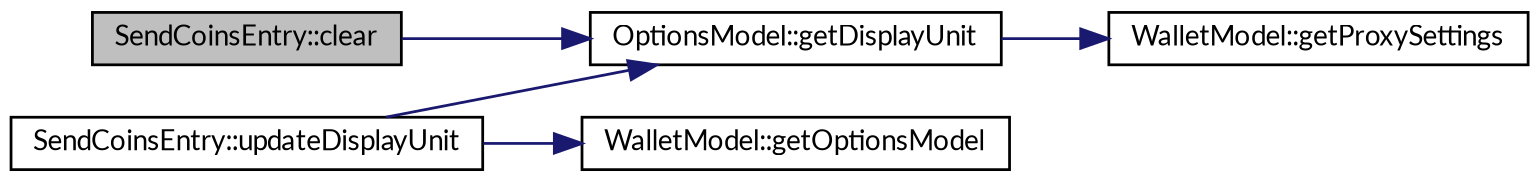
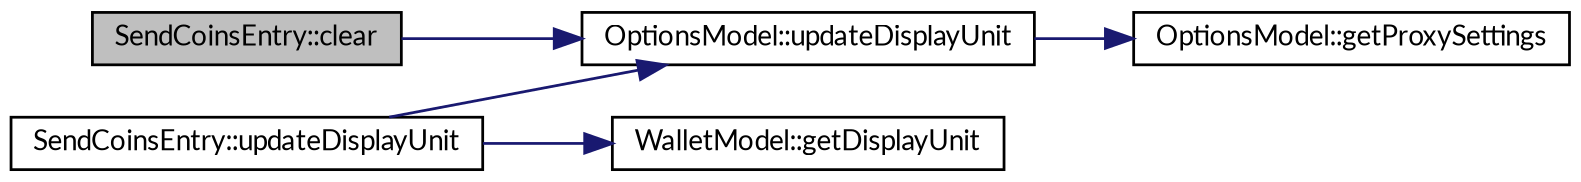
node "OptionsModel::getDisplayUnit": label "OptionsModel::getDisplayUnit" -> "OptionsModel::updateDisplayUnit"
node "WalletModel::getProxySettings": label "WalletModel::getProxySettings" -> "OptionsModel::getProxySettings"
node "WalletModel::getOptionsModel": label "WalletModel::getOptionsModel" -> "WalletModel::getDisplayUnit"
